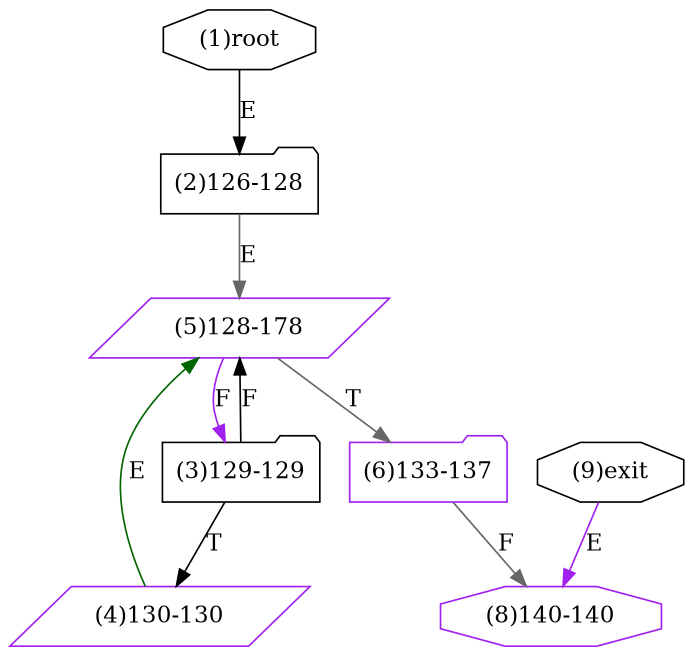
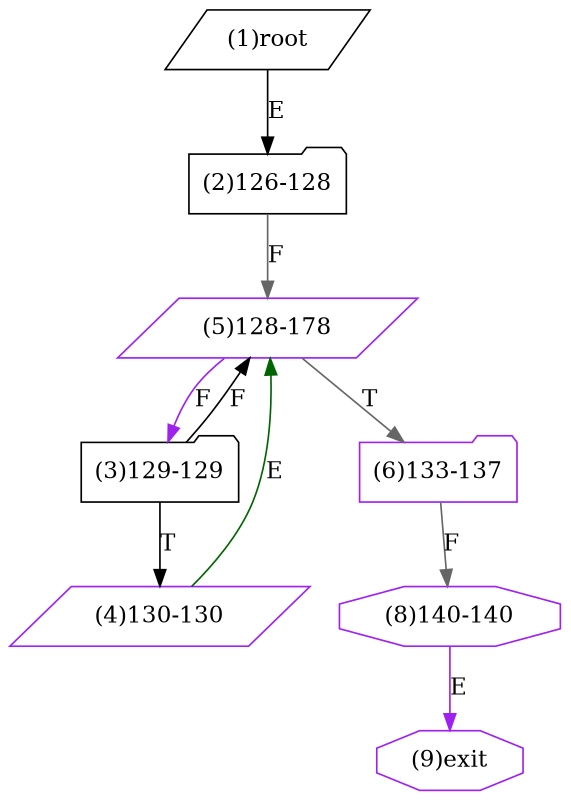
node "(1)root": shape octagon -> parallelogram
edge "(2)126-128" -> "(5)128-178": label "E" -> "F"
node "(9)exit": color black -> purple
edge "(9)exit" -> "(8)140-140": reversed
